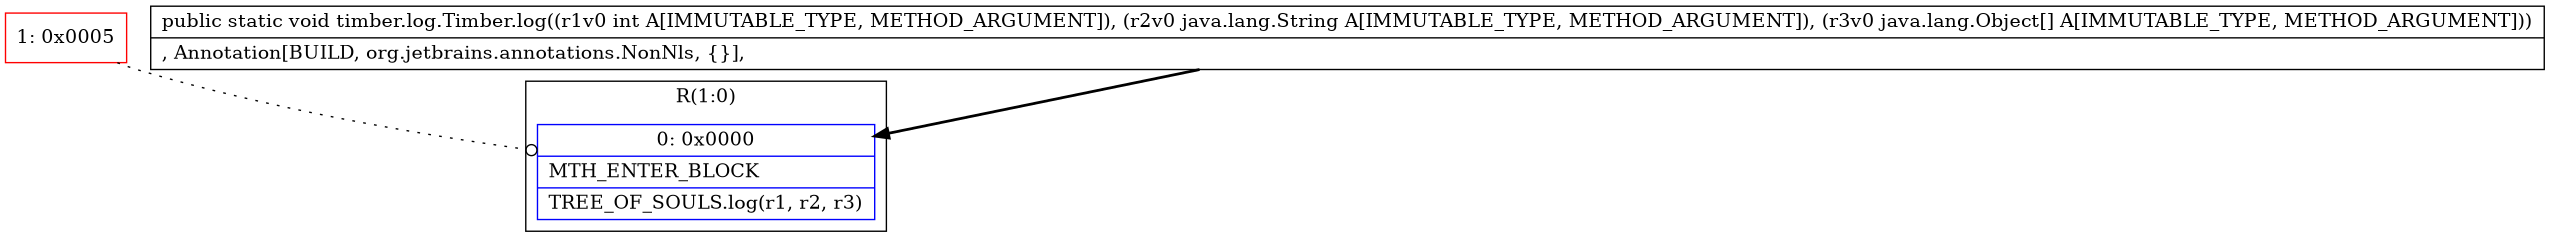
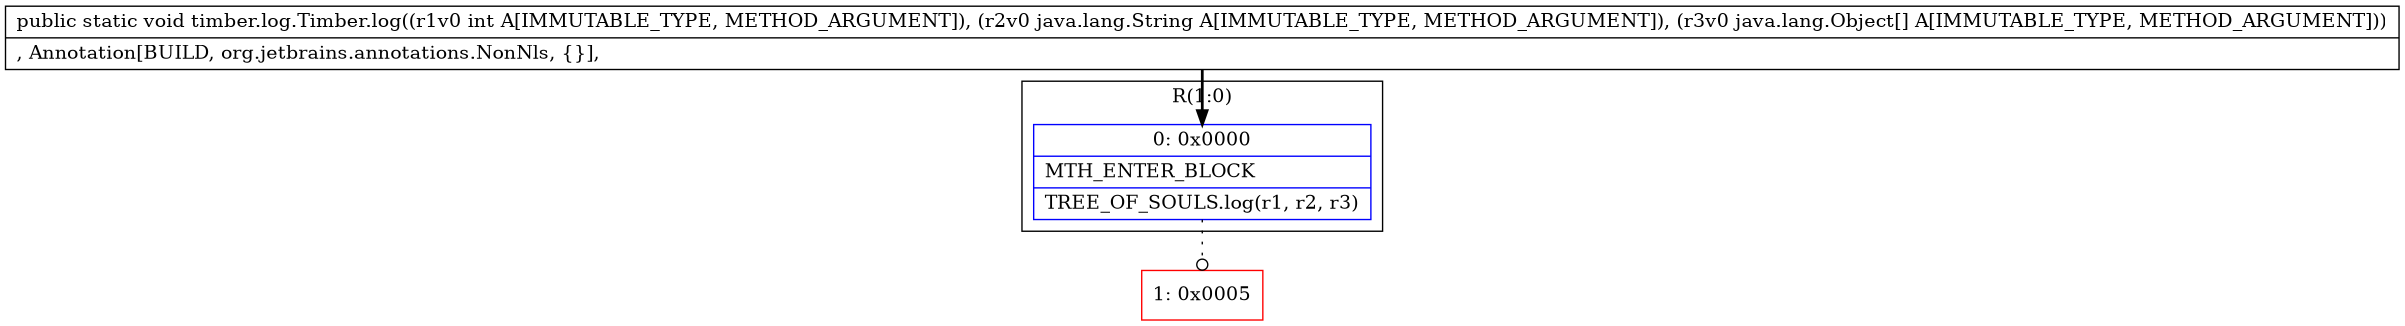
edge "1: 0x0005" -> "0: 0x0000": reversed
